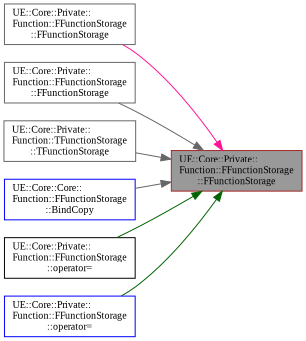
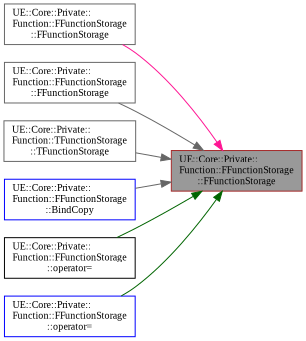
node "UE::Core::Core:: Function::FFunctionStorage ::BindCopy": label "UE::Core::Core:: Function::FFunctionStorage ::BindCopy" -> "UE::Core::Private:: Function::FFunctionStorage ::BindCopy"
